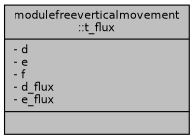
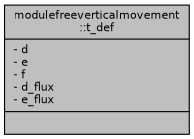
node "modulefreeverticalmovement": text "::t_flux" -> "::t_def"
